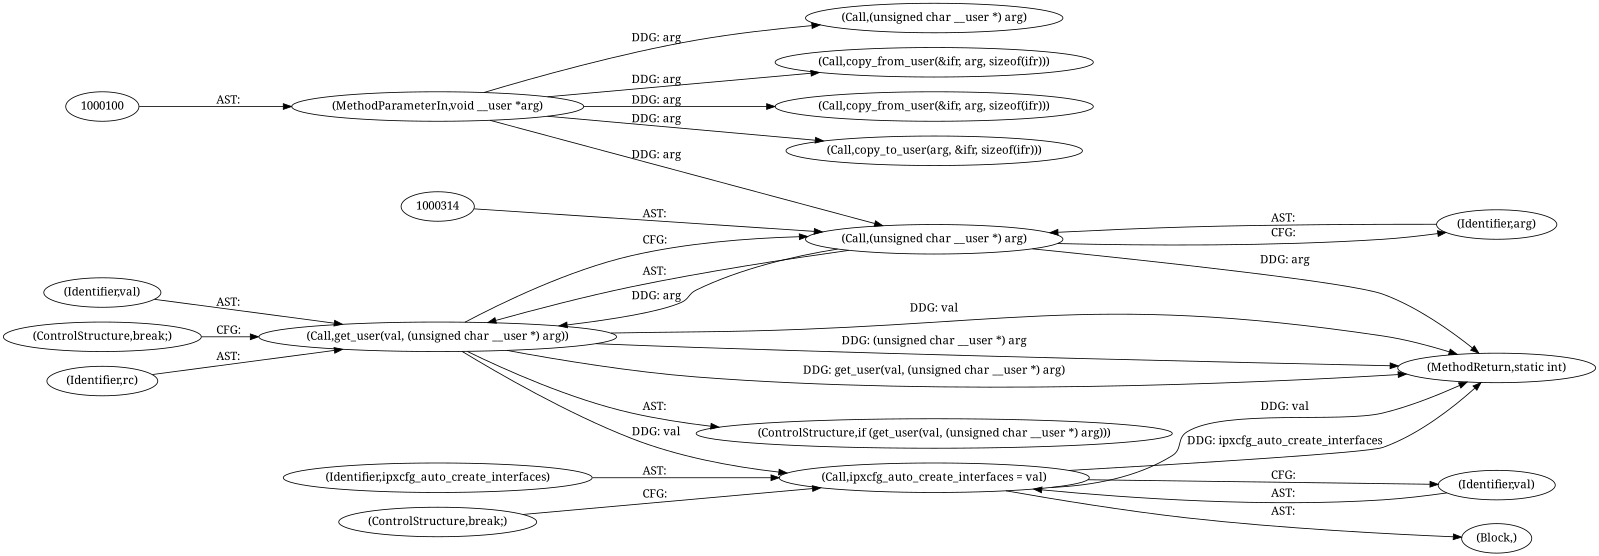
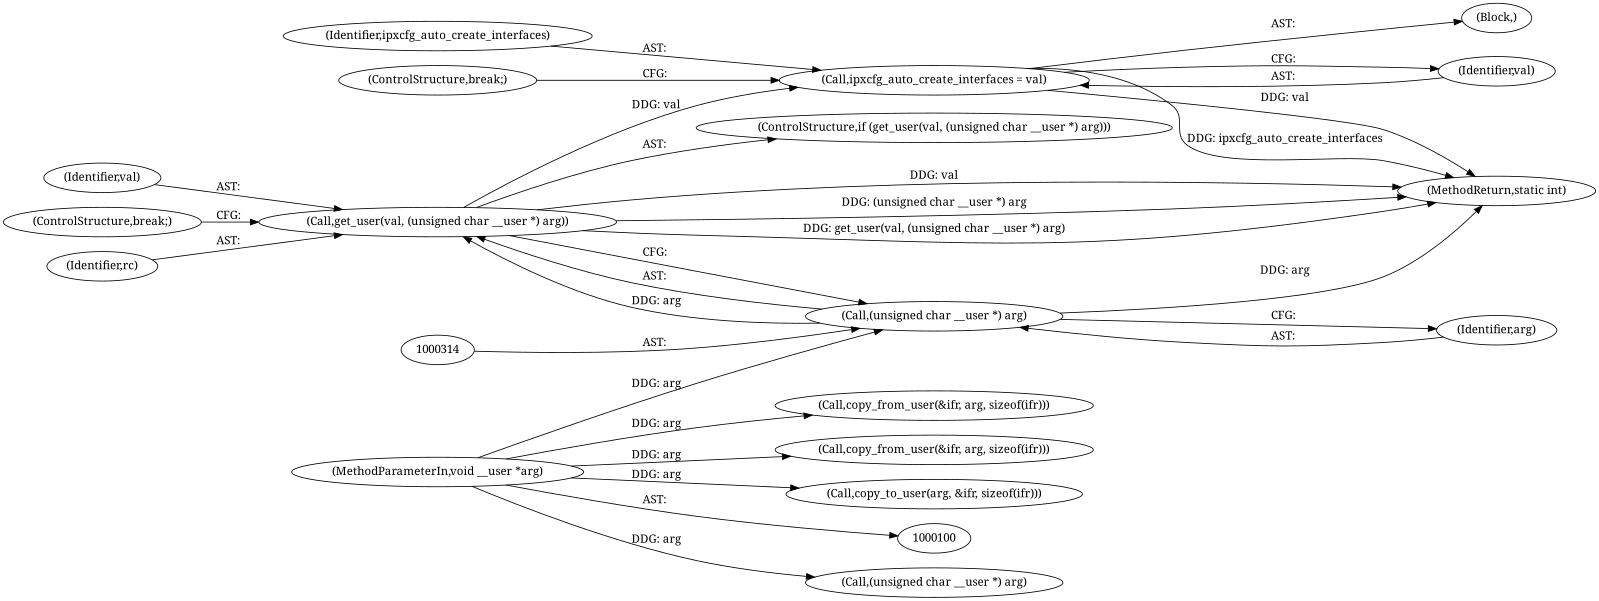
edge "1000100" -> "(MethodParameterIn,void __user *arg)": reversed
